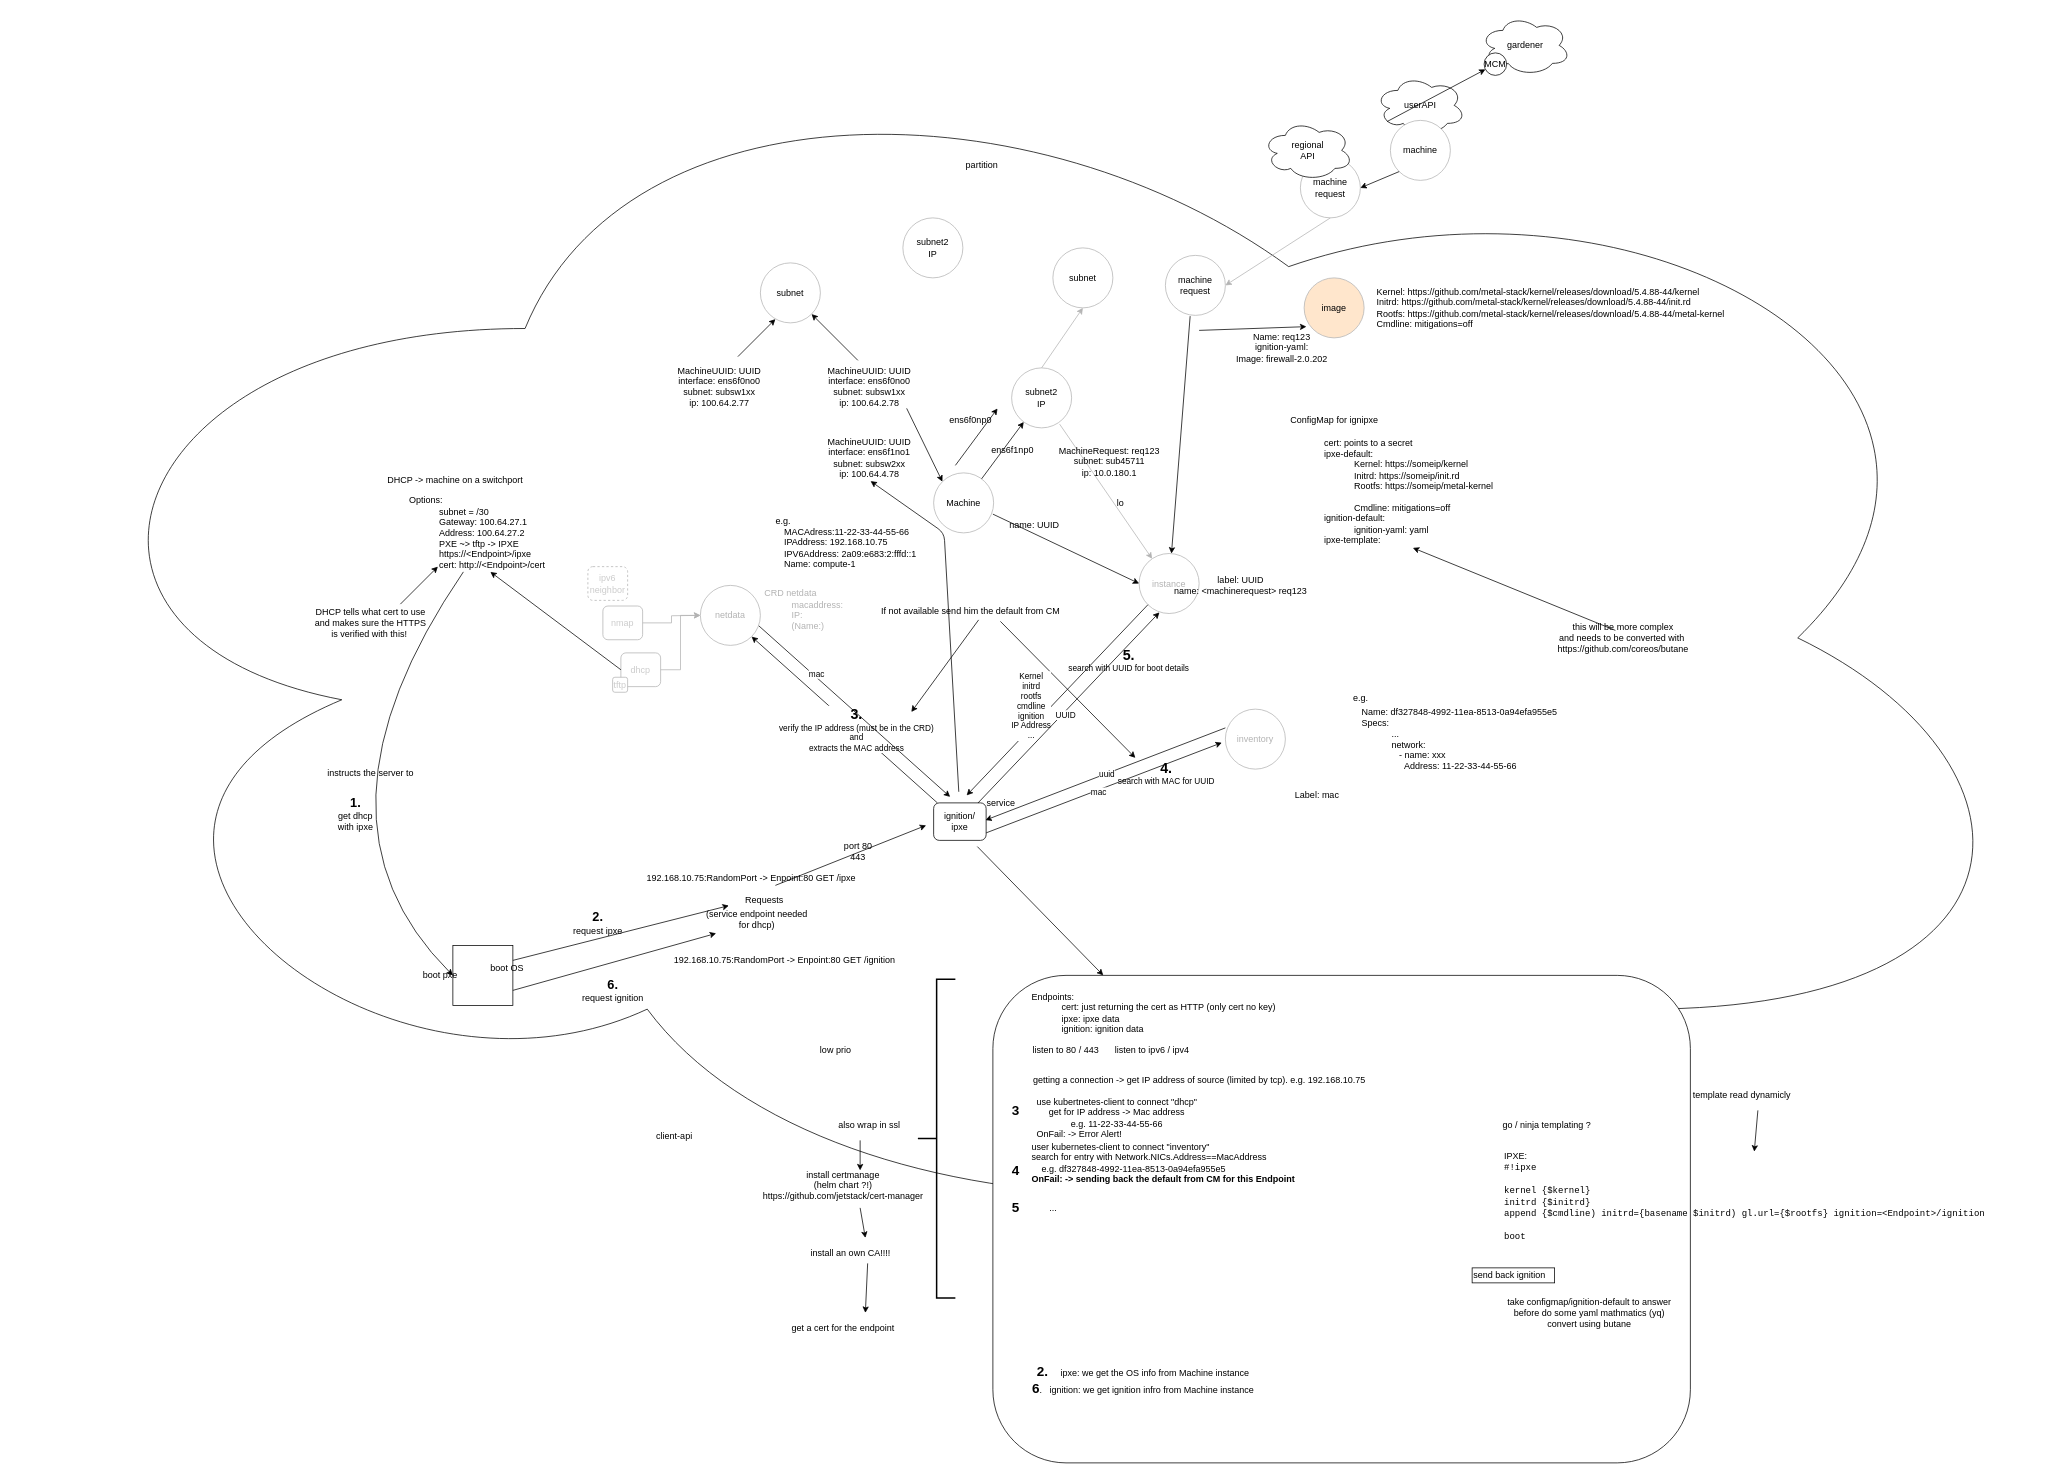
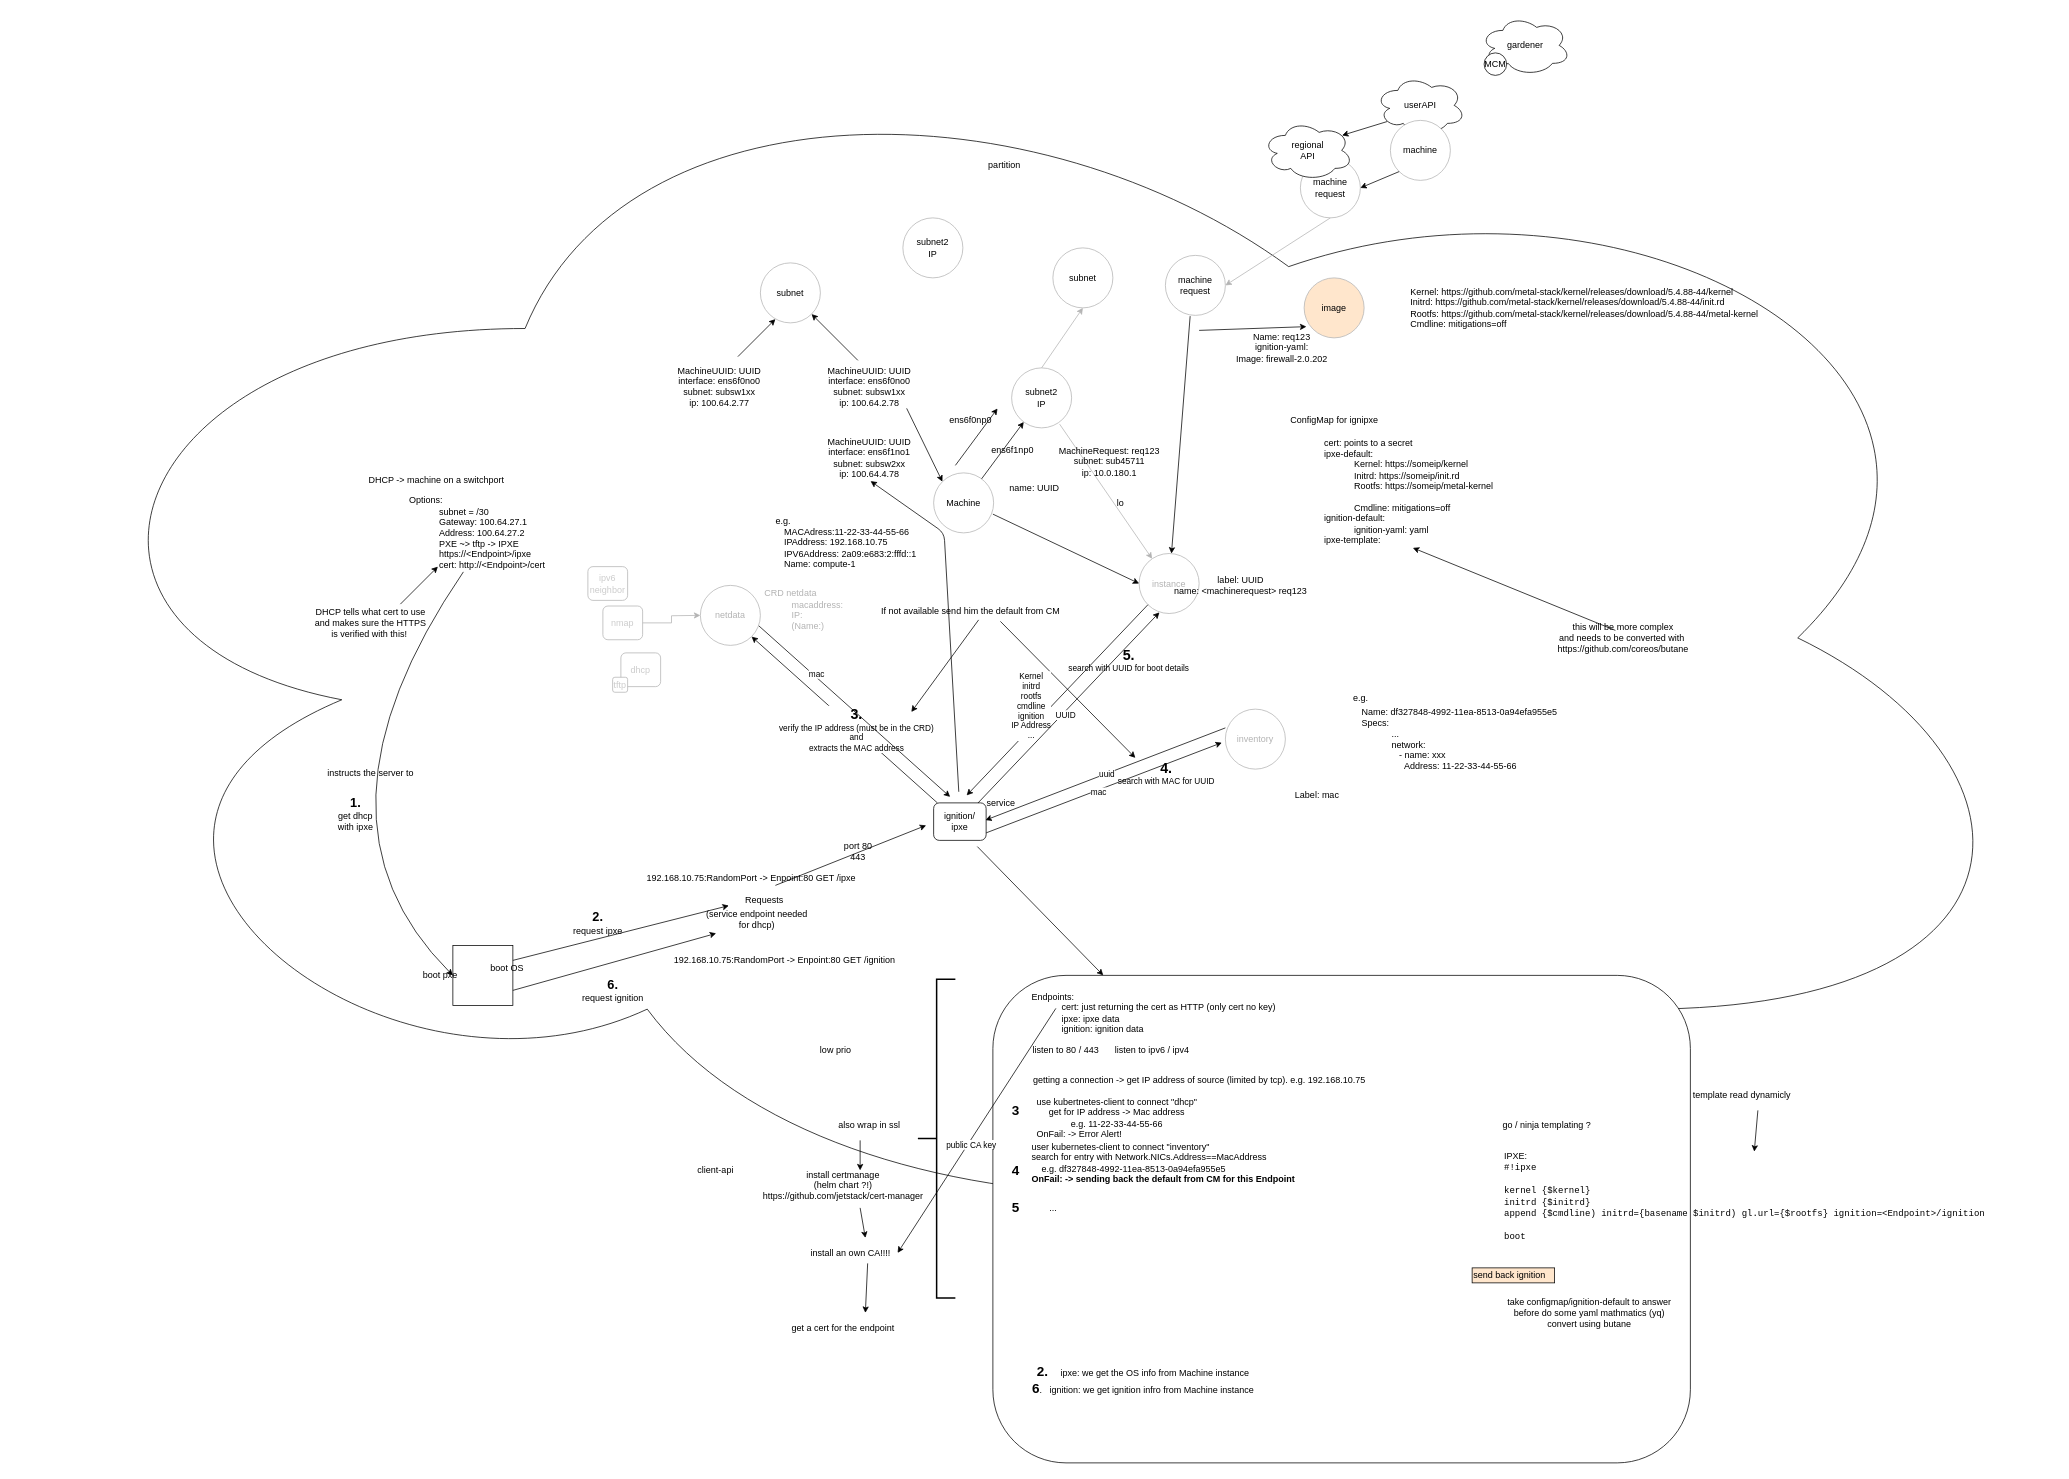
edge "userAPI" -> "MCM": now "userAPI" -> "regional API"
node "partition": moved (981, 165) -> (1004, 165)
node "Kernel: https://github.com/metal-stack/kernel/releases/download/5.4.88-44/kernel Initrd: https://github.com/metal-stack/kernel/releases/download/5.4.88-44/init.rd Rootfs: https://github.com/metal-stack/kernel/releases/download/5.4.88-44/metal-kernel Cmdline: mitigations=off": moved (1555, 308) -> (1589, 308)
node "DHCP -> machine on a switchport": moved (456, 480) -> (438, 480)
node "name: UUID": moved (1034, 525) -> (1034, 488)
node "ipv6 neighbor": style dashed -> solid
edge "dhcp" -> "Options: subnet = /30 Gateway: 100.64.27.1 Address: 100.64.27.2 PXE ~> tftp -> IPXE https://<Endpoint>/ipxe cert: http://<Endpoint>/cert": removed
edge "dhcp" -> "netdata": removed
edge "Endpoints: cert: just returning the cert as HTTP (only cert no key) ipxe: ipxe data ignition: ignition data" -> "install an own CA!!!!": added, label "public CA key"
node "client-api": moved (674, 1137) -> (715, 1170)
node "send back ignition": fillcolor #ffffff -> #ffe6cc
